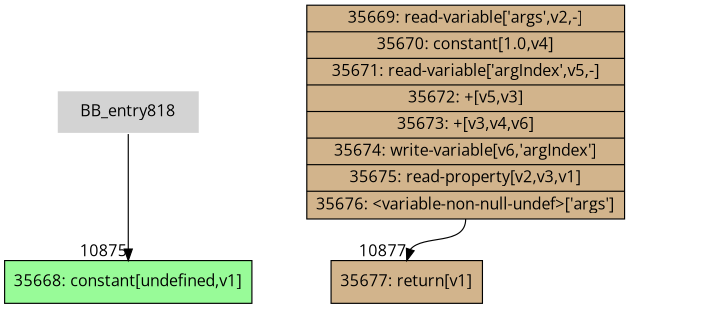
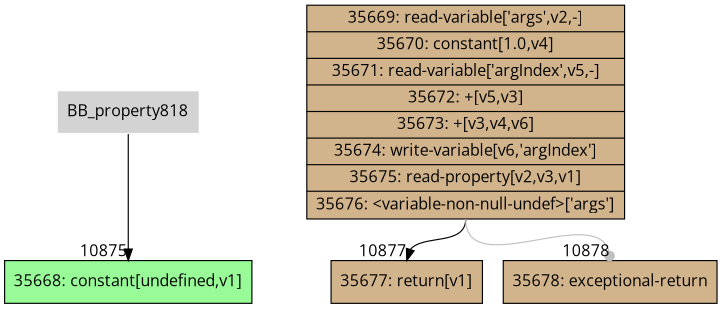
node "BB_entry818": label "BB_entry818" -> "BB_property818"
node "35678: exceptional-return": added
